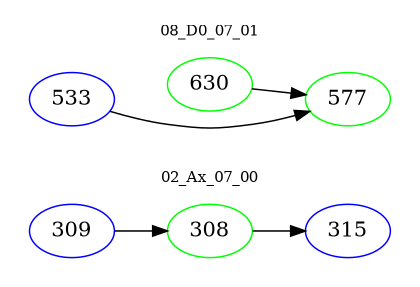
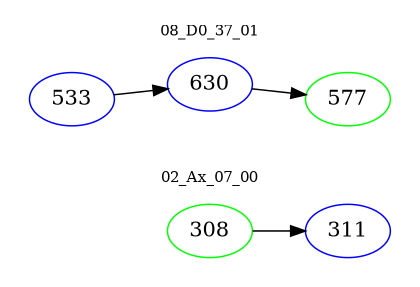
cluster "08_D0_07_01": label "08_D0_07_01" -> "08_D0_37_01"
node "630": color green -> blue
edge "533" -> "577": now "533" -> "630"
node "309": removed
node "315": label "315" -> "311"
